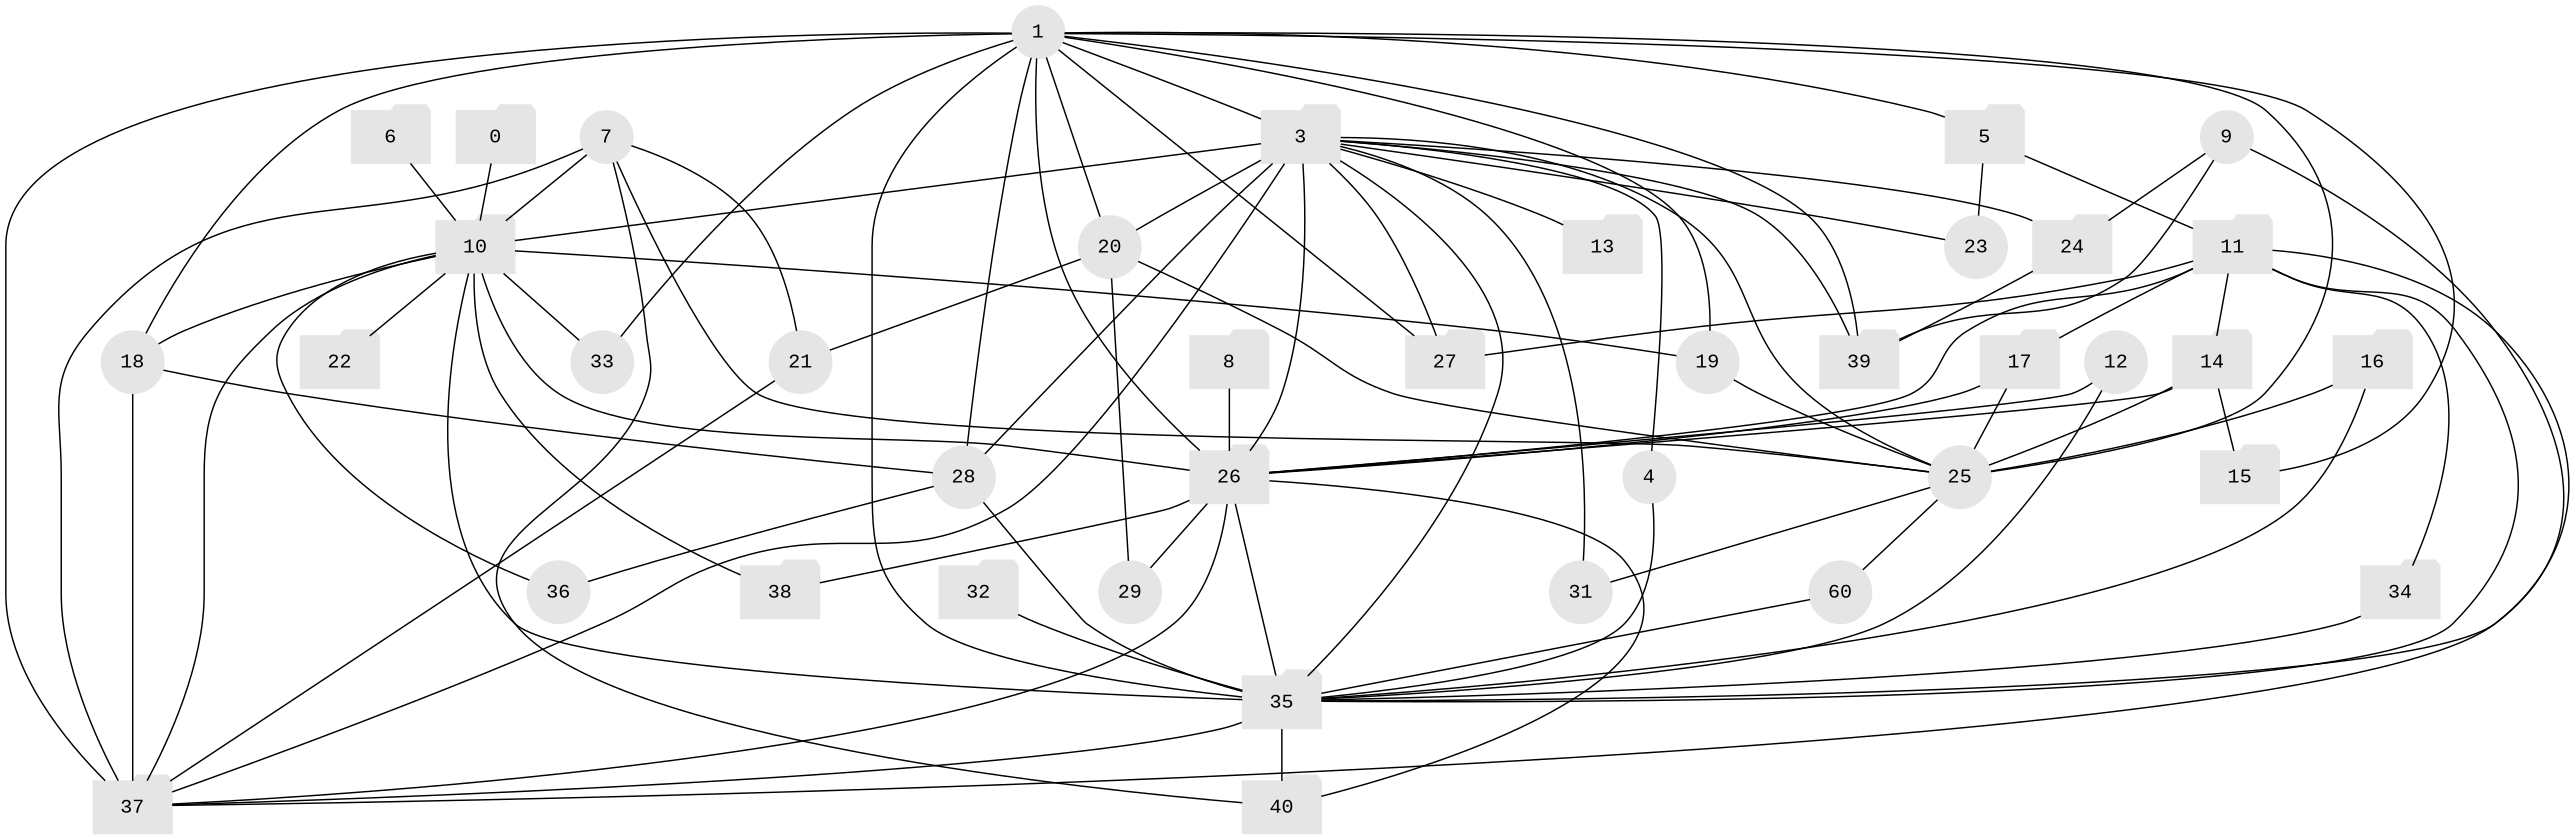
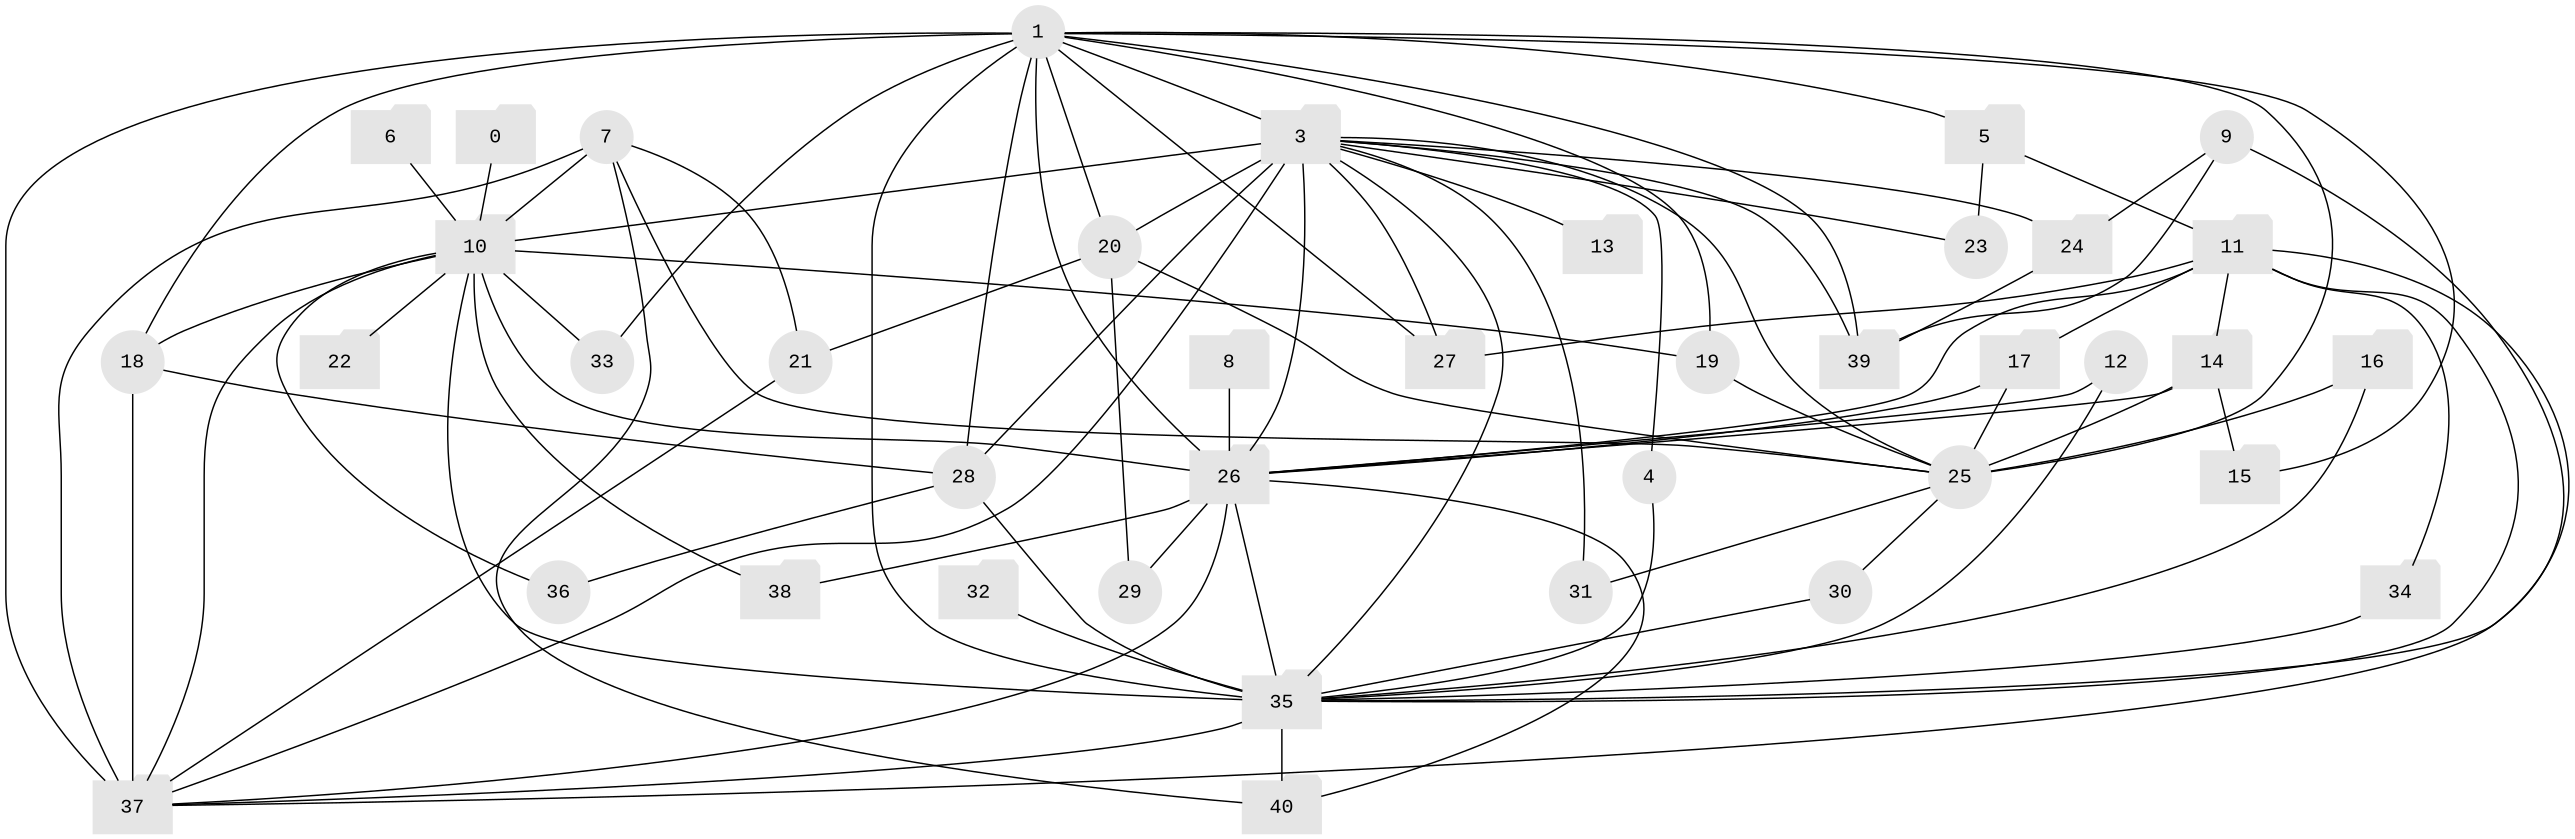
node "60": label "60" -> "30"
